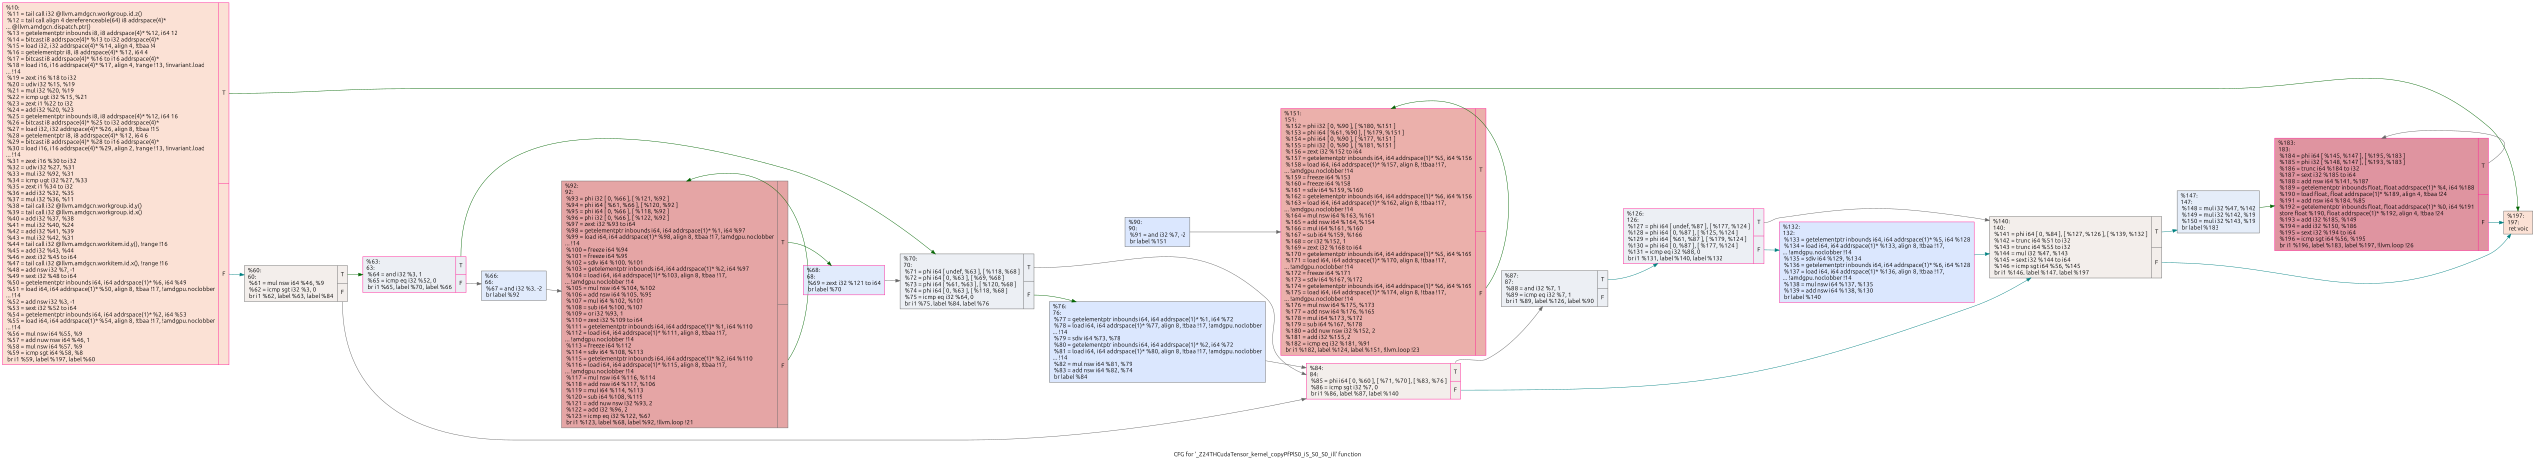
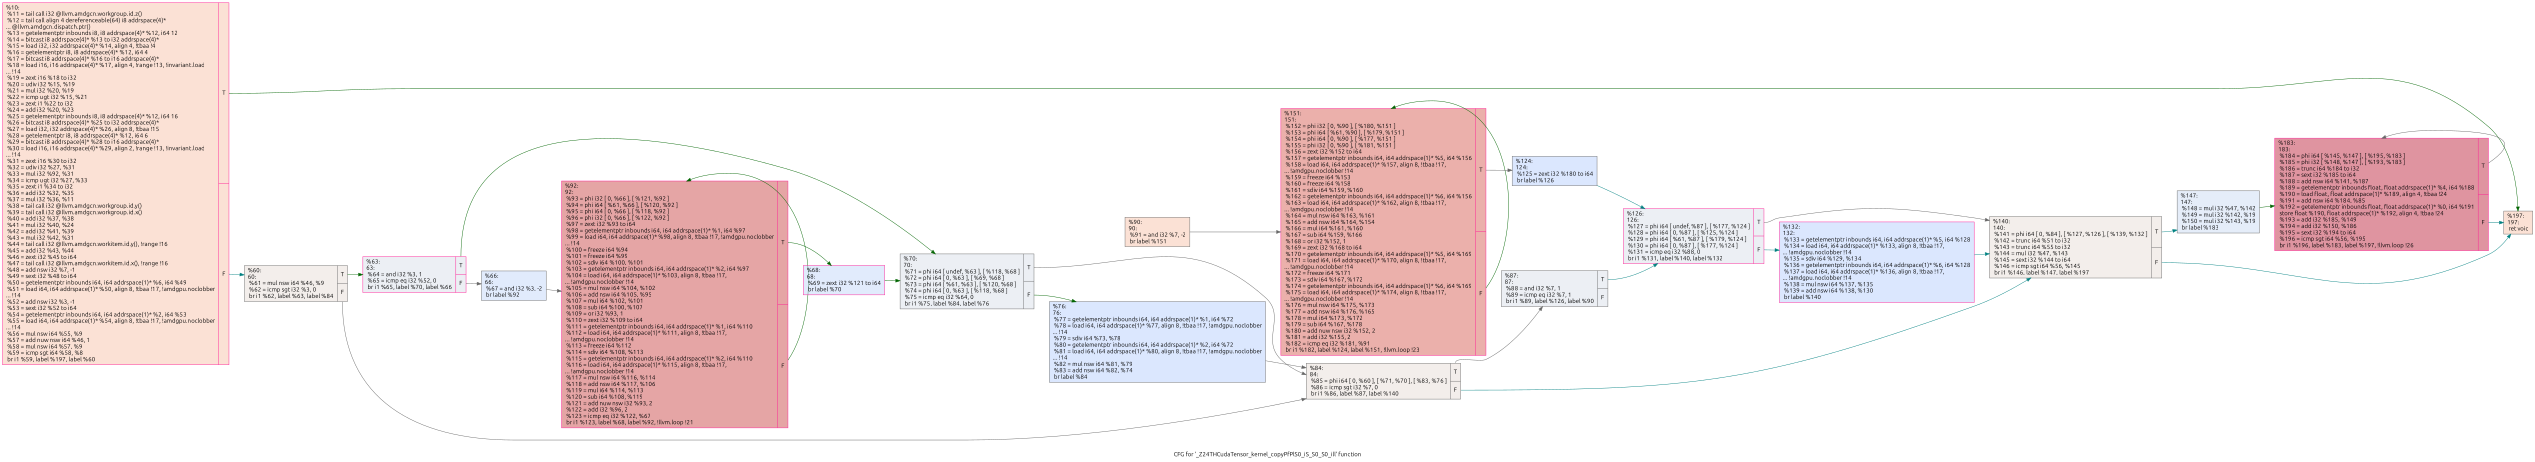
node "%124:": added
node "%90:": fillcolor #aec9fc70 -> #f7bca170
edge "%68:" -> "%70:": color gray40 -> darkgreen
node "%92:": color gray40 -> deeppink
node "%84:": color deeppink -> gray40
